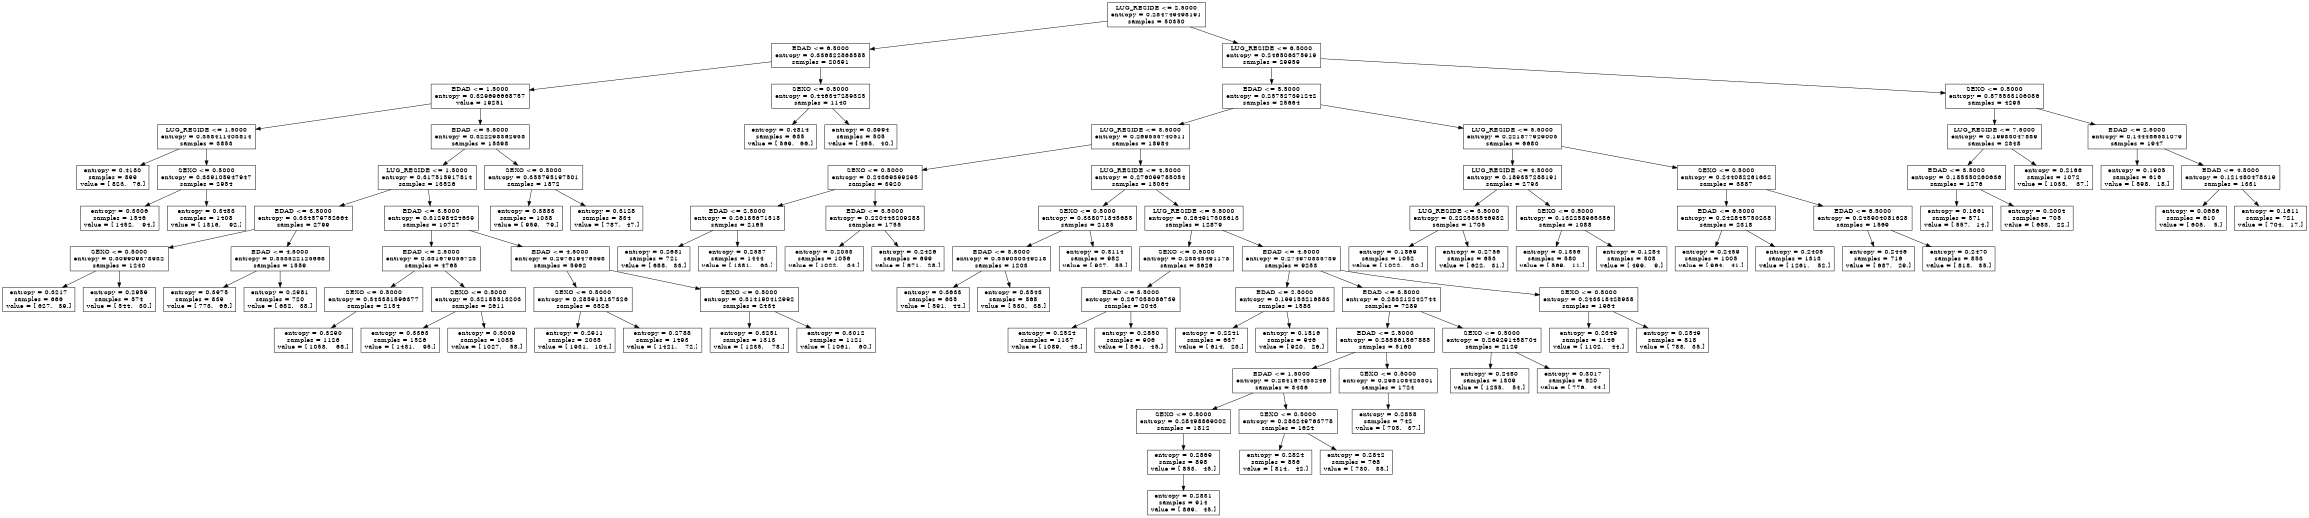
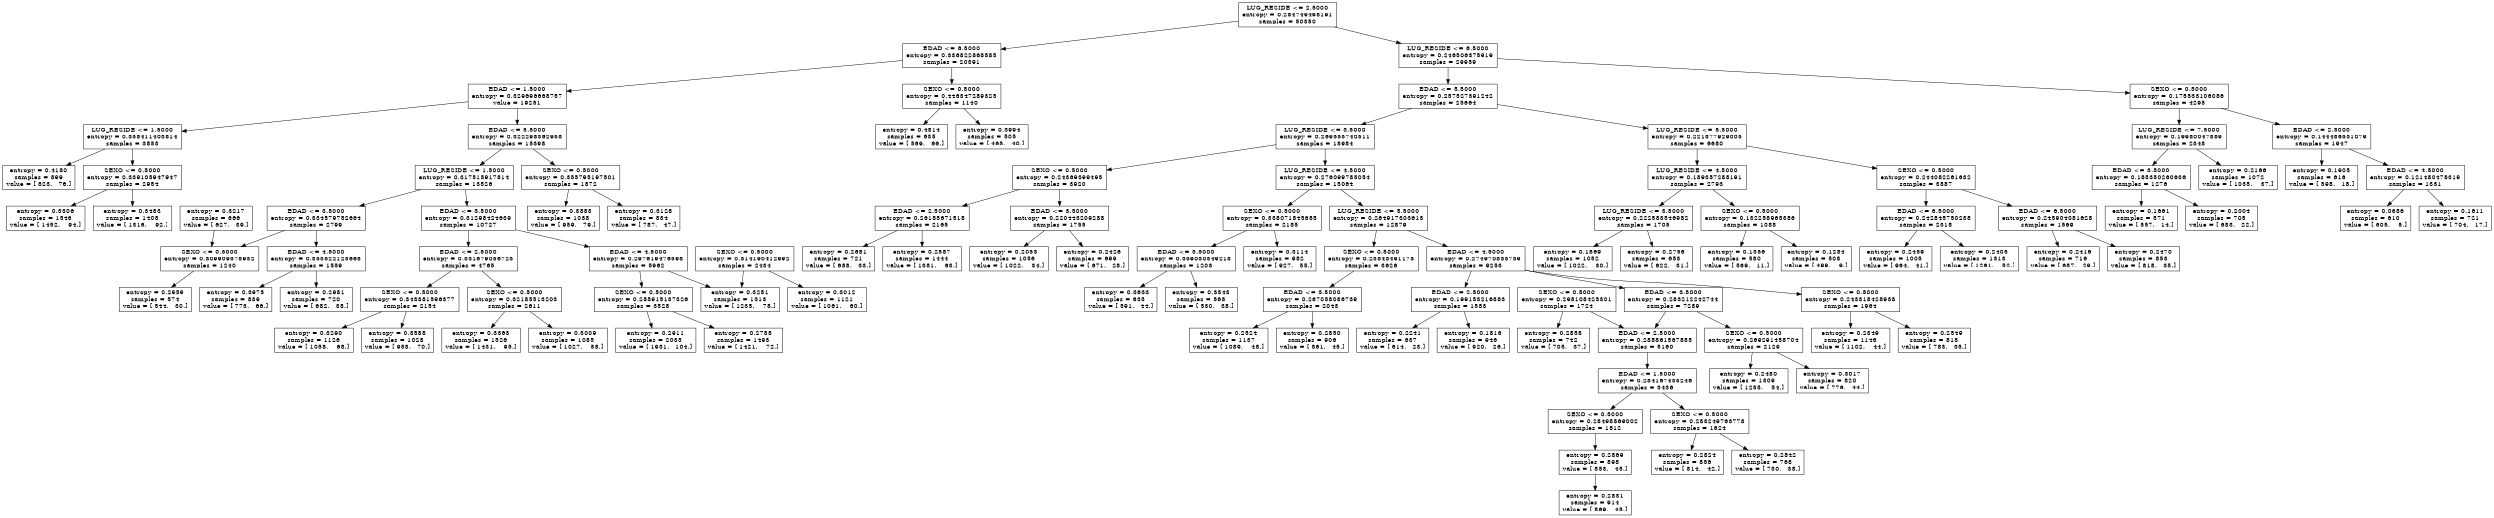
node "SEXO <= 0.5000 entropy = 0.875533106086 samples = 4295": label "SEXO <= 0.5000 entropy = 0.875533106086 samples = 4295" -> "SEXO <= 0.5000 entropy = 0.175533106086 samples = 4295"
node "LUG_RESIDE <= 7.5000 entropy = 0.19983047889 samples = 2348": label "LUG_RESIDE <= 7.5000 entropy = 0.19983047889 samples = 2348" -> "LUG_RESIDE <= 7.5000 entropy = 0.19980047889 samples = 2348"
node "SEXO <= 0.5000 entropy = 0.24369399295 samples = 3920": label "SEXO <= 0.5000 entropy = 0.24369399295 samples = 3920" -> "SEXO <= 0.5000 entropy = 0.24369399495 samples = 3920"
node "entropy = 0.2446 samples = 716 value = [ 687.   29.]": label "entropy = 0.2446 samples = 716 value = [ 687.   29.]" -> "entropy = 0.2416 samples = 716 value = [ 687.   29.]"
edge "SEXO <= 0.5000 entropy = 0.309909578932 samples = 1240" -> "entropy = 0.3217 samples = 666 value = [ 627.   39.]": reversed
edge "EDAD <= 4.5000 entropy = 0.297619476598 samples = 5962" -> "SEXO <= 0.5000 entropy = 0.314190412992 samples = 2434": now "EDAD <= 4.5000 entropy = 0.297619476598 samples = 5962" -> "entropy = 0.3251 samples = 1313 value = [ 1235.    78.]"
node "entropy = 0.3588 samples = 1028 value = [ 958.   70.]": added
edge "EDAD <= 2.5000 entropy = 0.288861567885 samples = 5160" -> "SEXO <= 0.5000 entropy = 0.298108425301 samples = 1724": reversed
